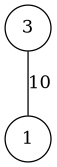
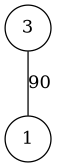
edge "3" -- "1": label "10" -> "90"
